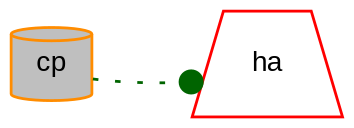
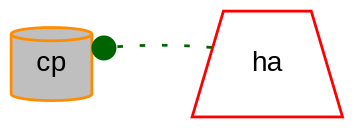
edge "cp" -> "ha": reversed
